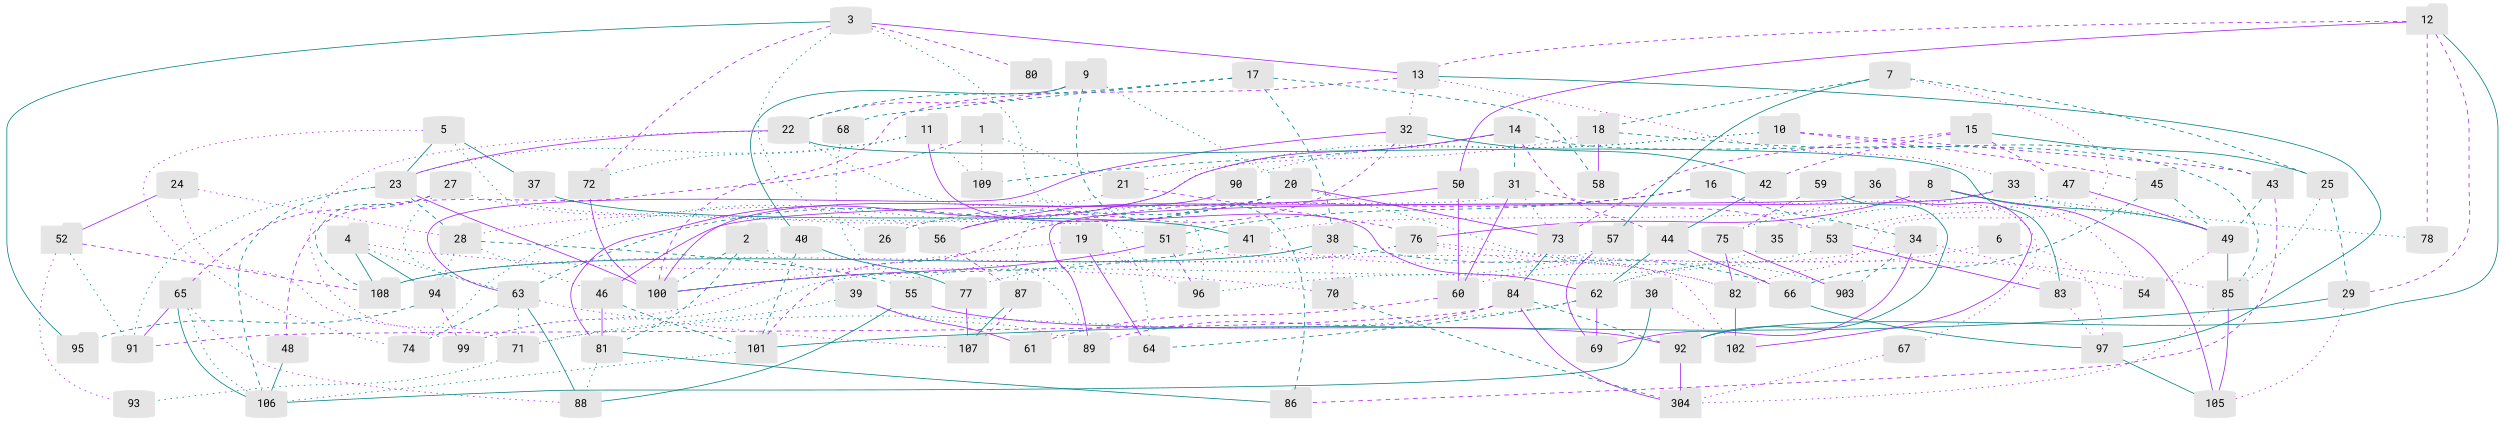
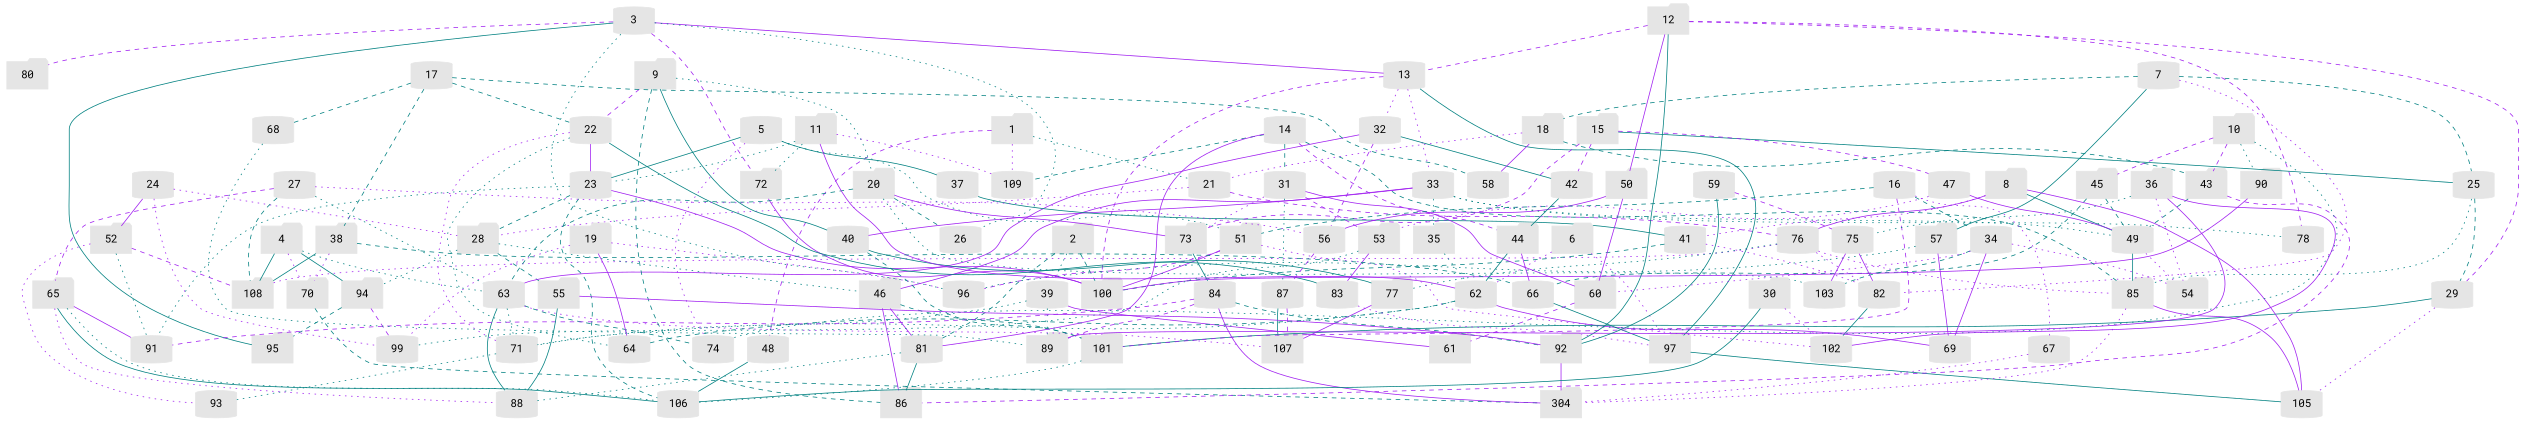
edge "33" -- "40": added
node "903": label "903" -> "103"
edge "46" -- "86": added
